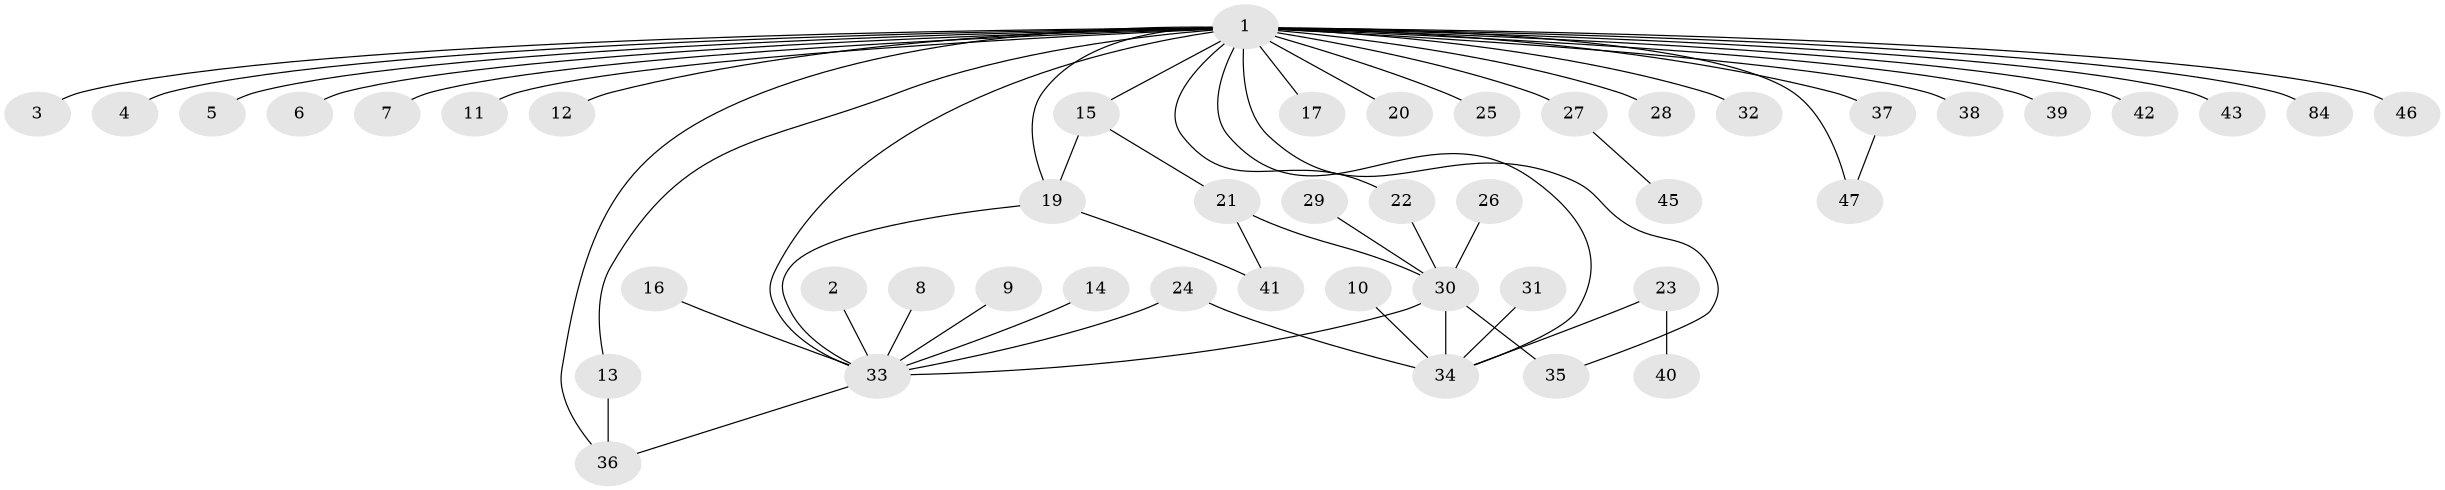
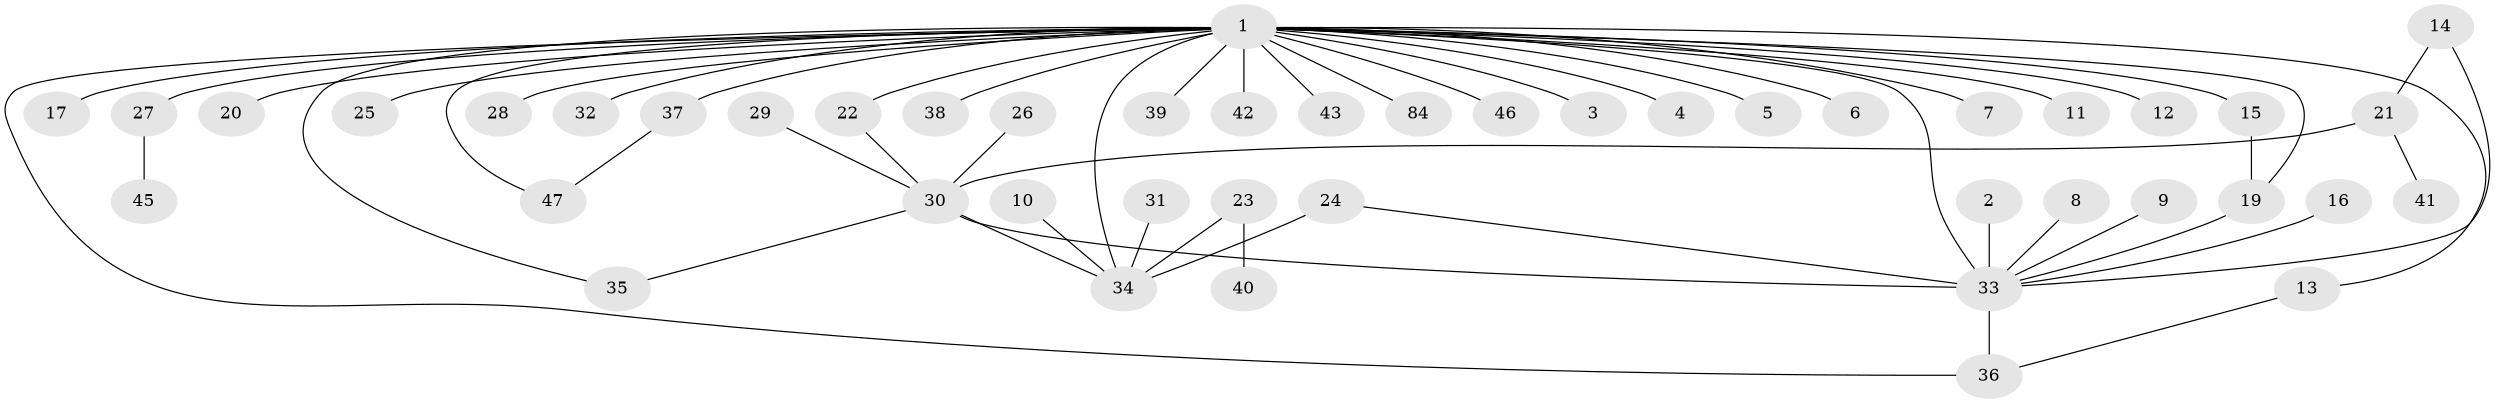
edge "15" -- "21": now "14" -- "21"
edge "19" -- "41": removed
